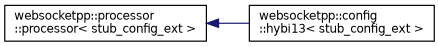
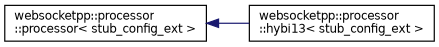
node "websocketpp::config ::hybi13< stub_config_ext >": label "websocketpp::config ::hybi13< stub_config_ext >" -> "websocketpp::processor ::hybi13< stub_config_ext >"
